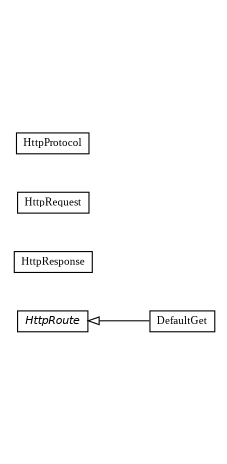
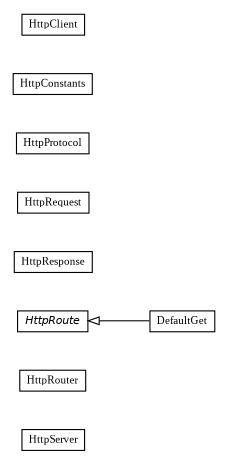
node "HttpClient": added
node "HttpConstants": added
node "HttpRouter": added
node "HttpServer": added
